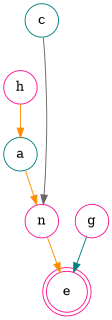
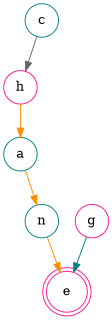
edge "c" -> "n": now "c" -> "h"
node "n": color deeppink -> teal
